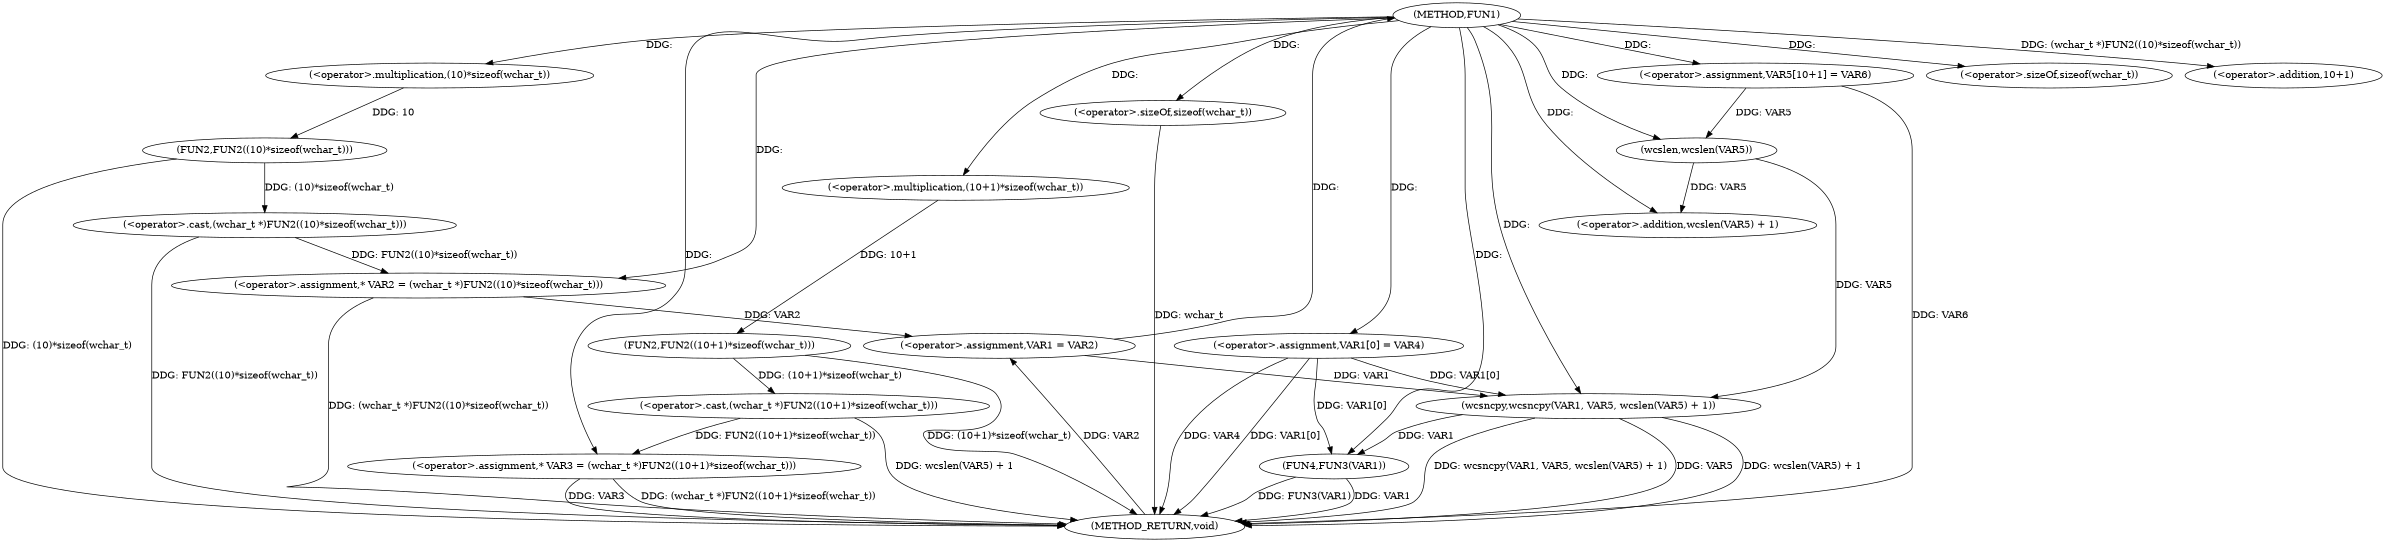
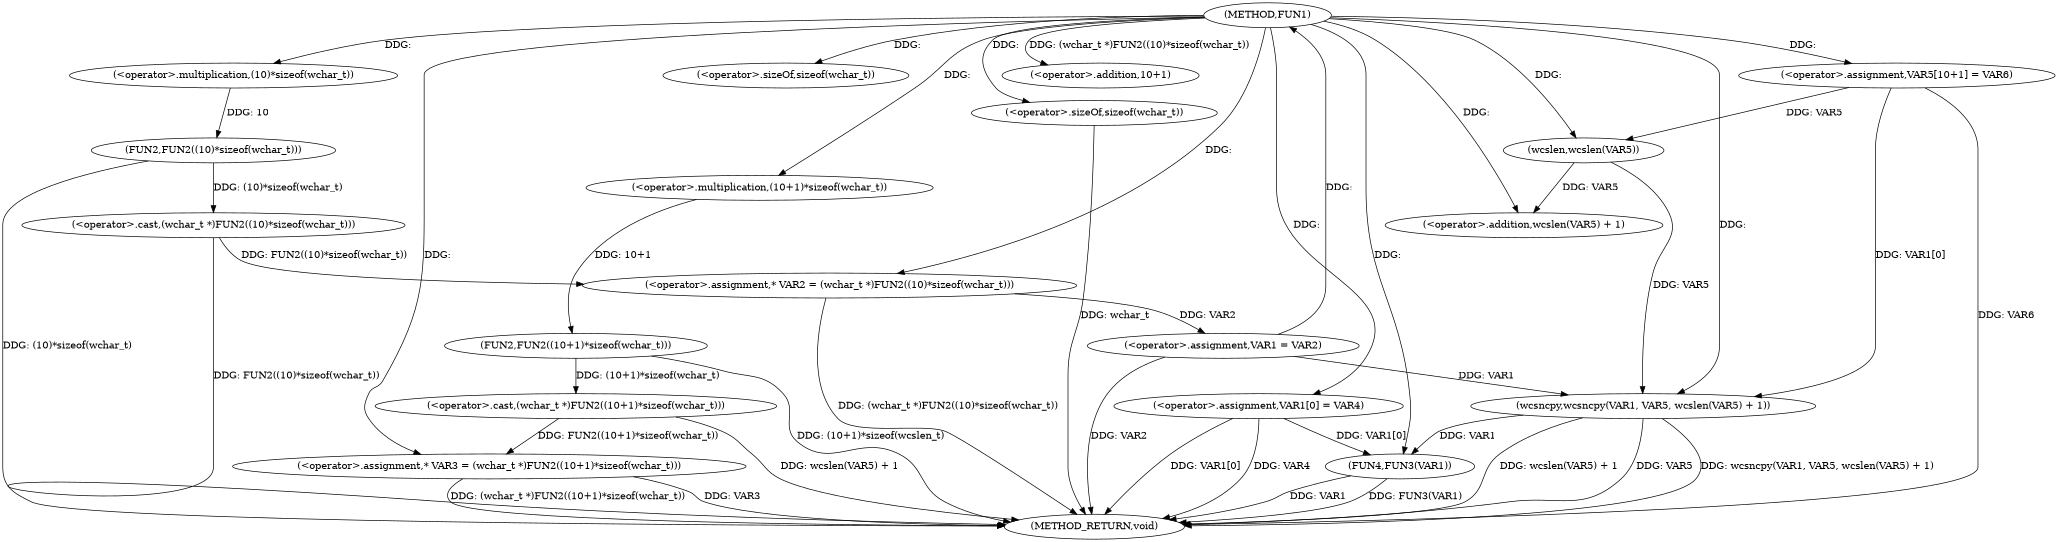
edge "(<operator>.assignment,VAR1[0] = VAR4)" -> "(wcsncpy,wcsncpy(VAR1, VAR5, wcslen(VAR5) + 1))": now "(<operator>.assignment,VAR5[10+1] = VAR6)" -> "(wcsncpy,wcsncpy(VAR1, VAR5, wcslen(VAR5) + 1))"
edge "(FUN2,FUN2((10+1)*sizeof(wchar_t)))" -> "(METHOD_RETURN,void)": label "DDG: (10+1)*sizeof(wchar_t)" -> "DDG: (10+1)*sizeof(wcslen_t)"
edge "(METHOD_RETURN,void)" -> "(<operator>.assignment,VAR1 = VAR2)": reversed
